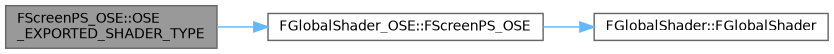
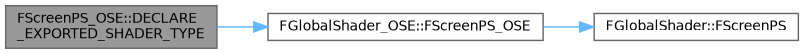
node "FScreenPS_OSE::OSE _EXPORTED_SHADER_TYPE": label "FScreenPS_OSE::OSE _EXPORTED_SHADER_TYPE" -> "FScreenPS_OSE::DECLARE _EXPORTED_SHADER_TYPE"
node "FGlobalShader::FGlobalShader": label "FGlobalShader::FGlobalShader" -> "FGlobalShader::FScreenPS"
